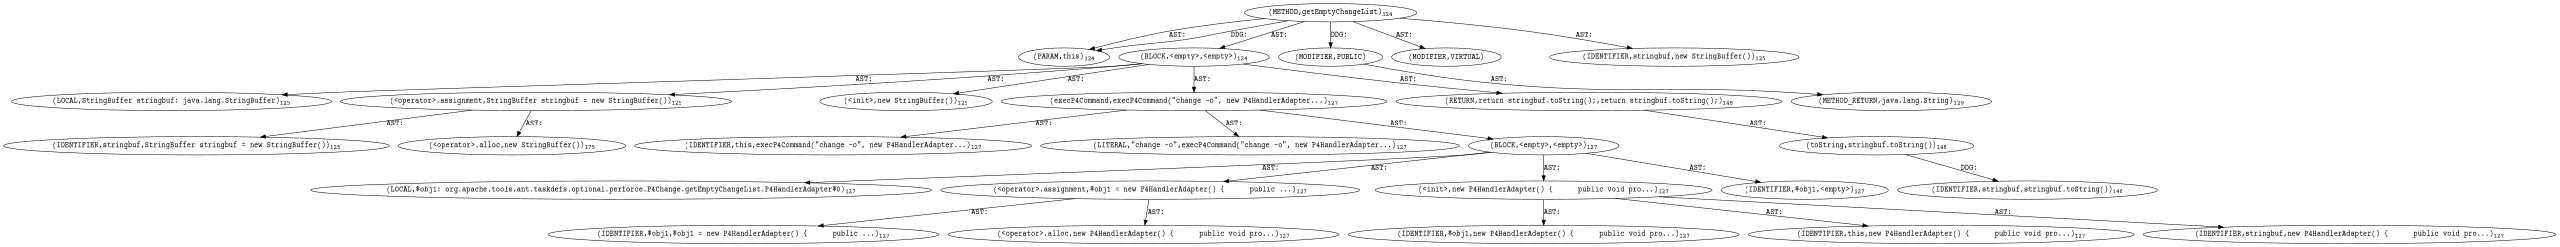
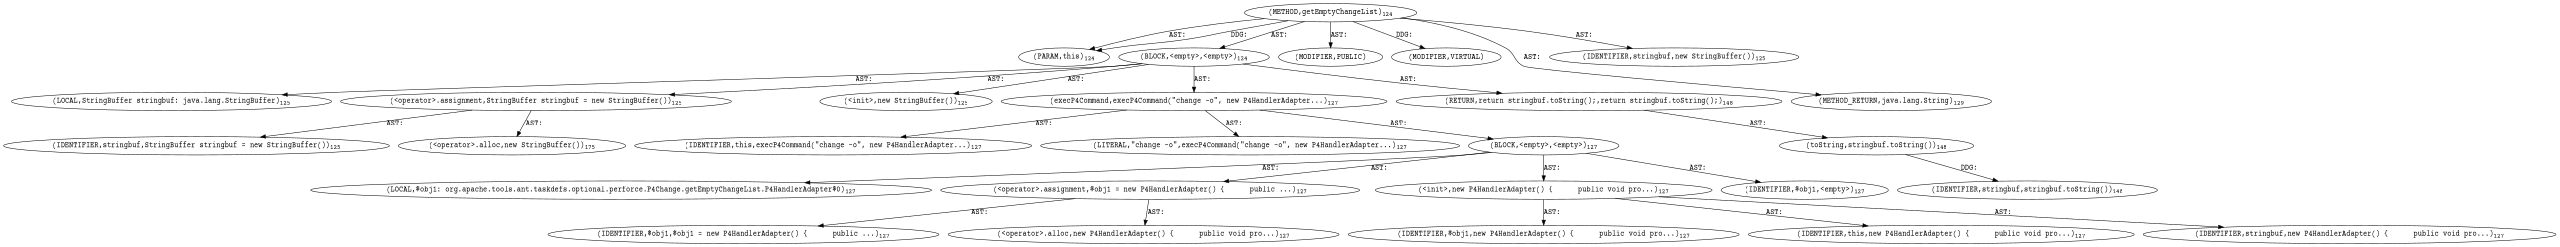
edge "(METHOD,getEmptyChangeList)" -> "(MODIFIER,PUBLIC)": label "DDG: " -> "AST: "
edge "(METHOD,getEmptyChangeList)" -> "(MODIFIER,VIRTUAL)": label "AST: " -> "DDG: "
edge "(MODIFIER,PUBLIC)" -> "(METHOD_RETURN,java.lang.String)": now "(METHOD,getEmptyChangeList)" -> "(METHOD_RETURN,java.lang.String)"
